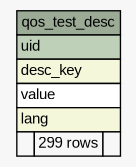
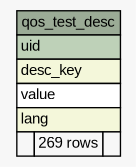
node "qos_test_desc": text "299 rows" -> "269 rows"
